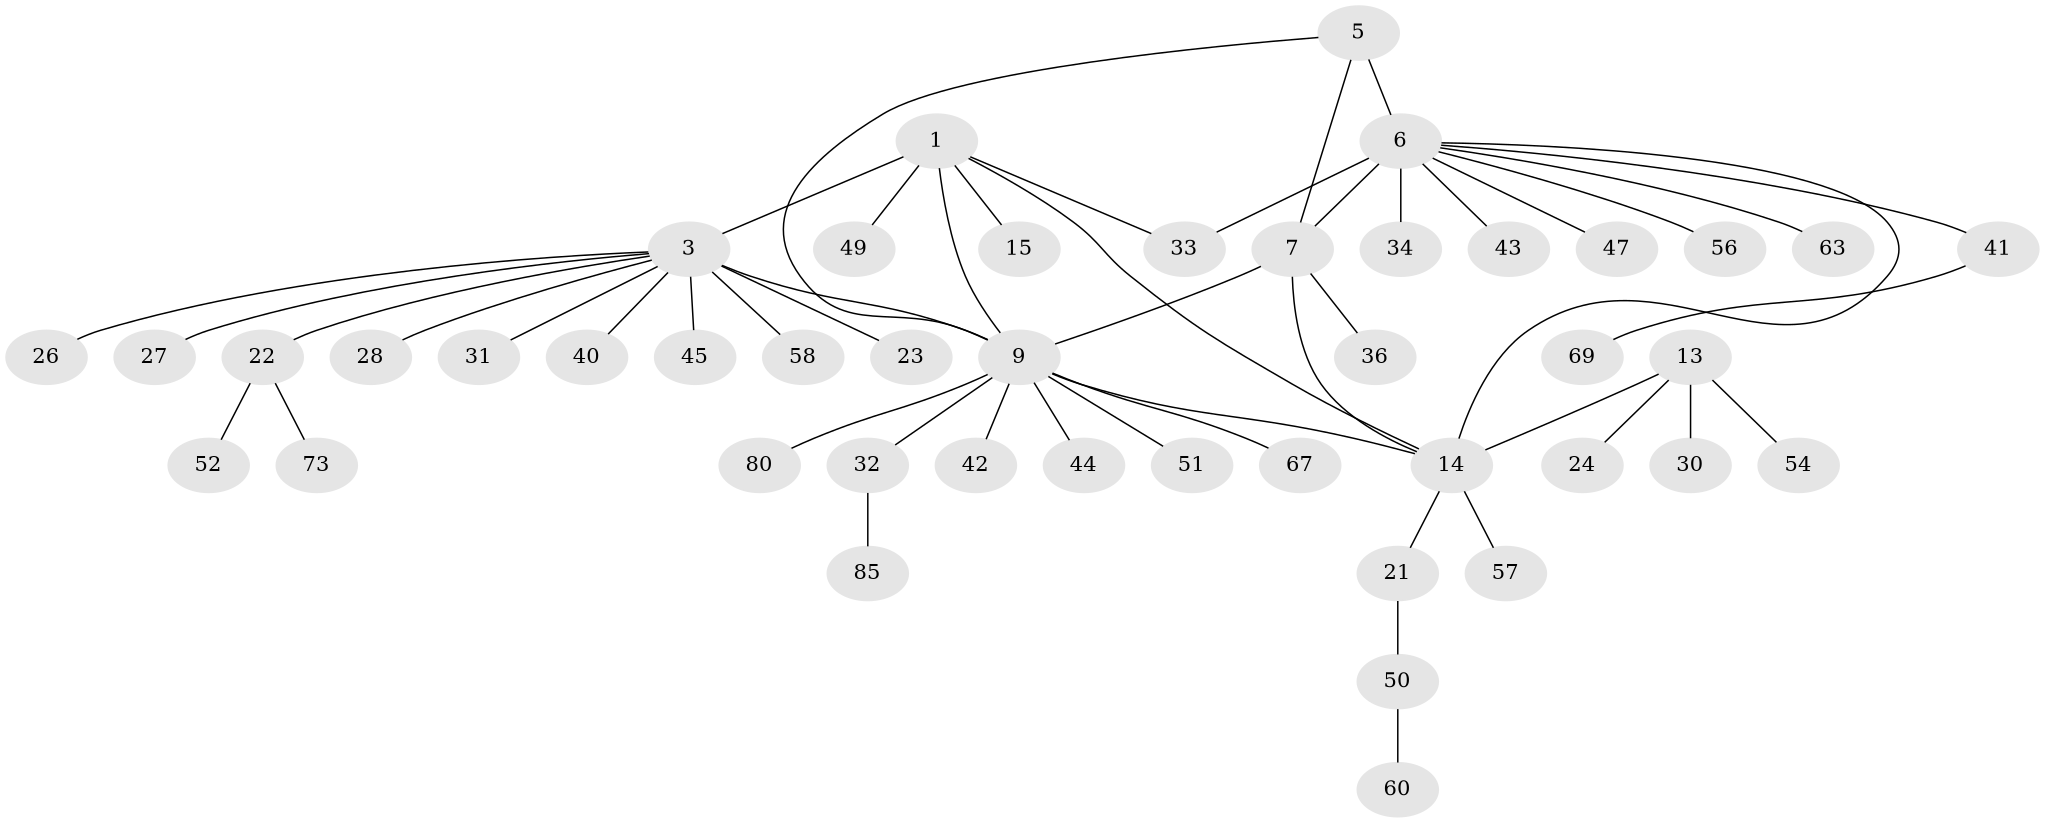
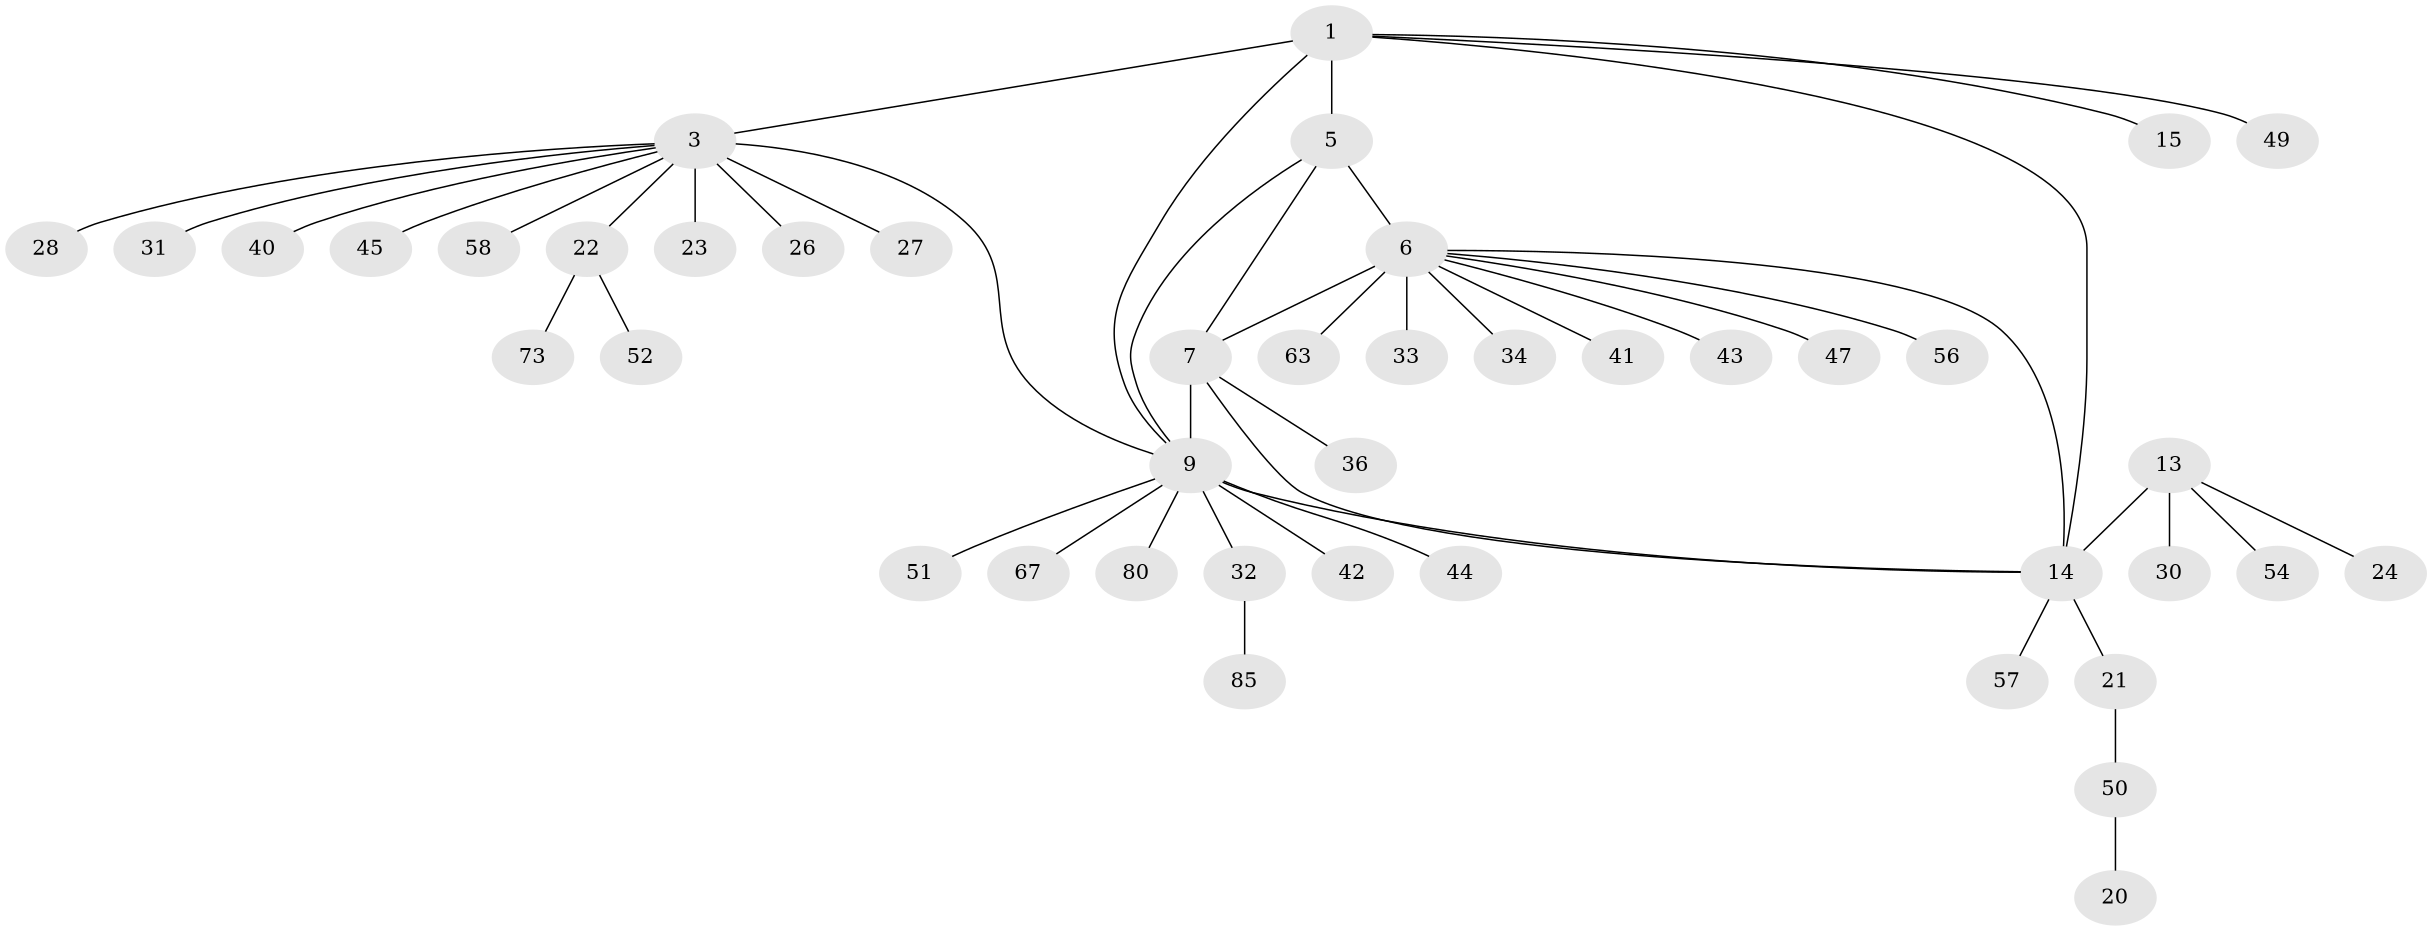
edge "1" -- "33": now "1" -- "5"
node "69": removed
node "60": label "60" -> "20"
